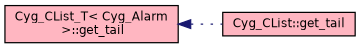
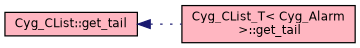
edge "Cyg_CList::get_tail" -> "Cyg_CList_T< Cyg_Alarm >::get_tail": reversed
